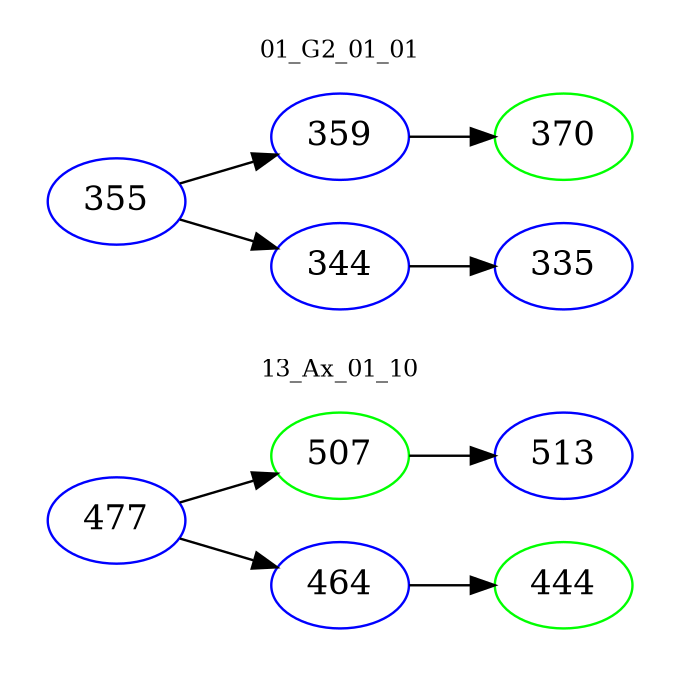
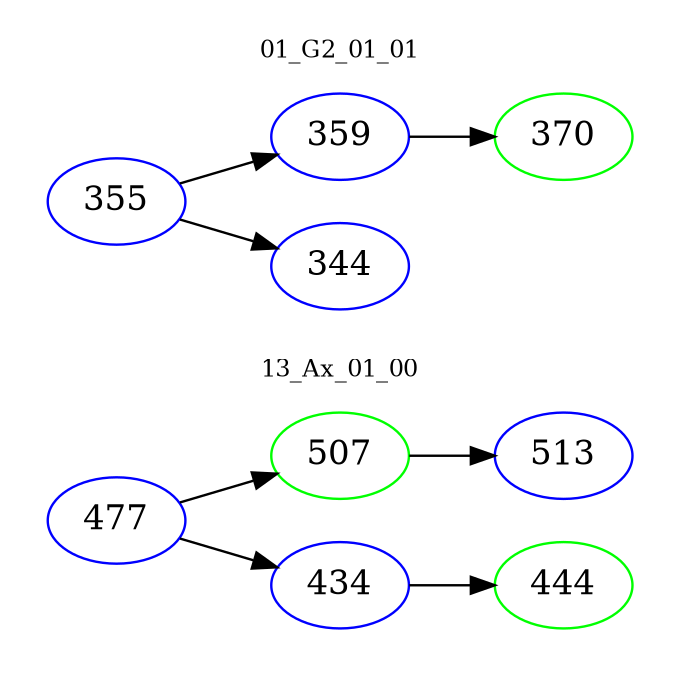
node "335": removed
cluster "13_Ax_01_10": label "13_Ax_01_10" -> "13_Ax_01_00"
node "464": label "464" -> "434"
